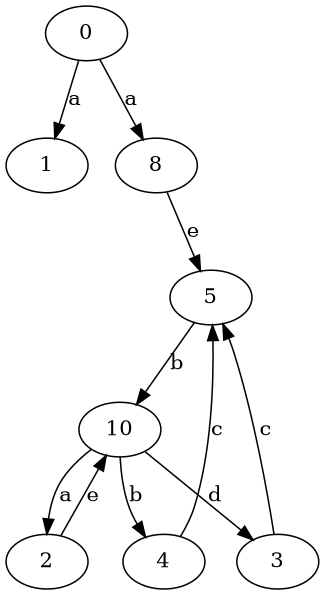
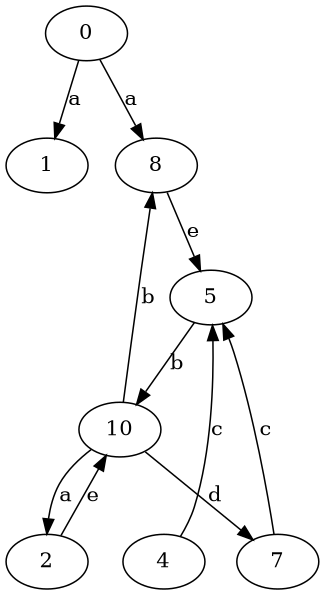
edge "10" -> "4": now "10" -> "8"
node "3": label "3" -> "7"
